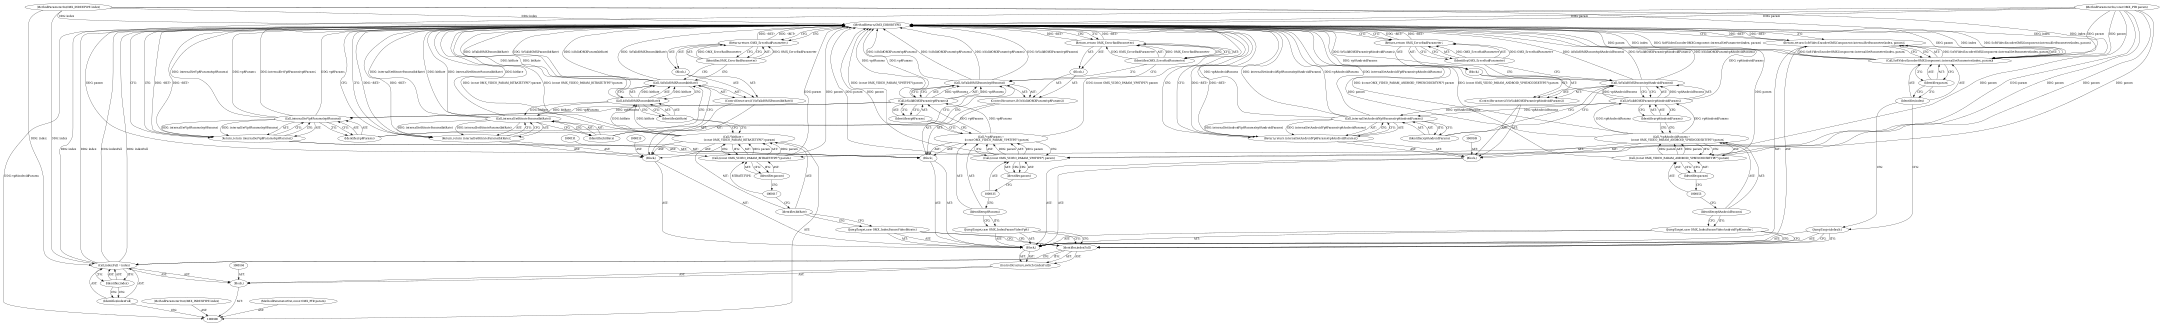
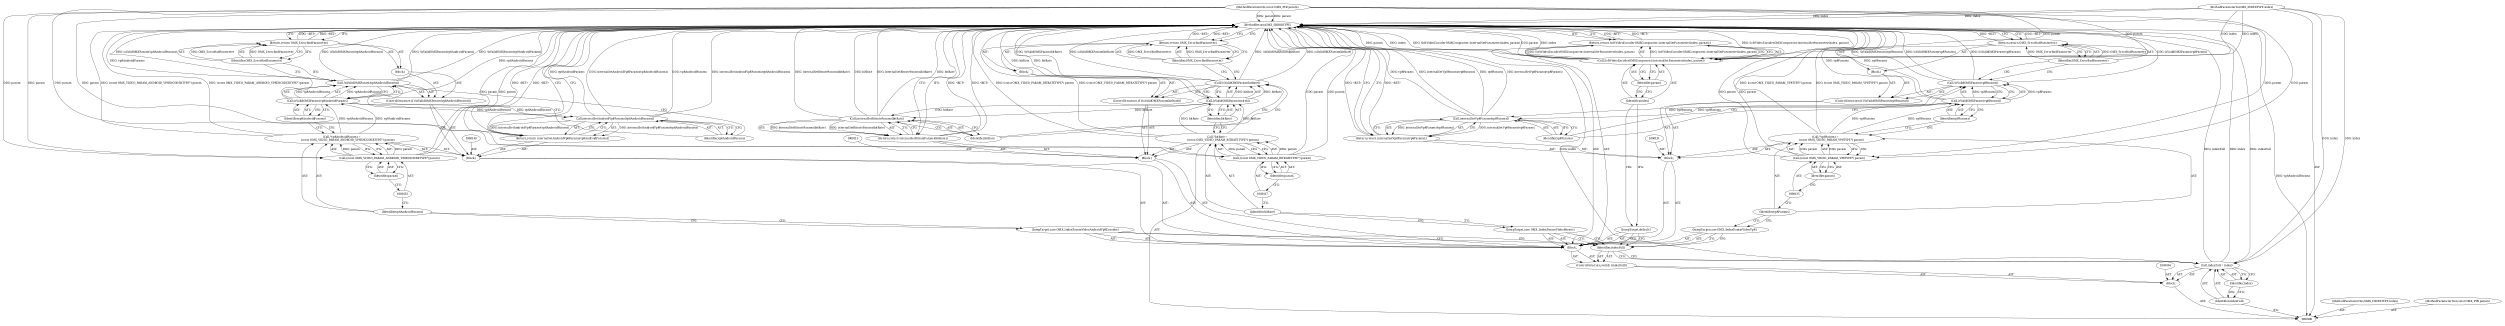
node "(Call,isValidOMXParam(bitRate))": label "(Call,isValidOMXParam(bitRate))" -> "(Call,isValidOMXParam(switch))"
edge "(MethodParameterIn,OMX_INDEXTYPE index)" -> "1000100": added, label "AST:"
edge "1000117" -> "(Call,(const OMX_VIDEO_PARAM_BITRATETYPE*) param)": label "BITRATETYPE: " -> "AST: "
